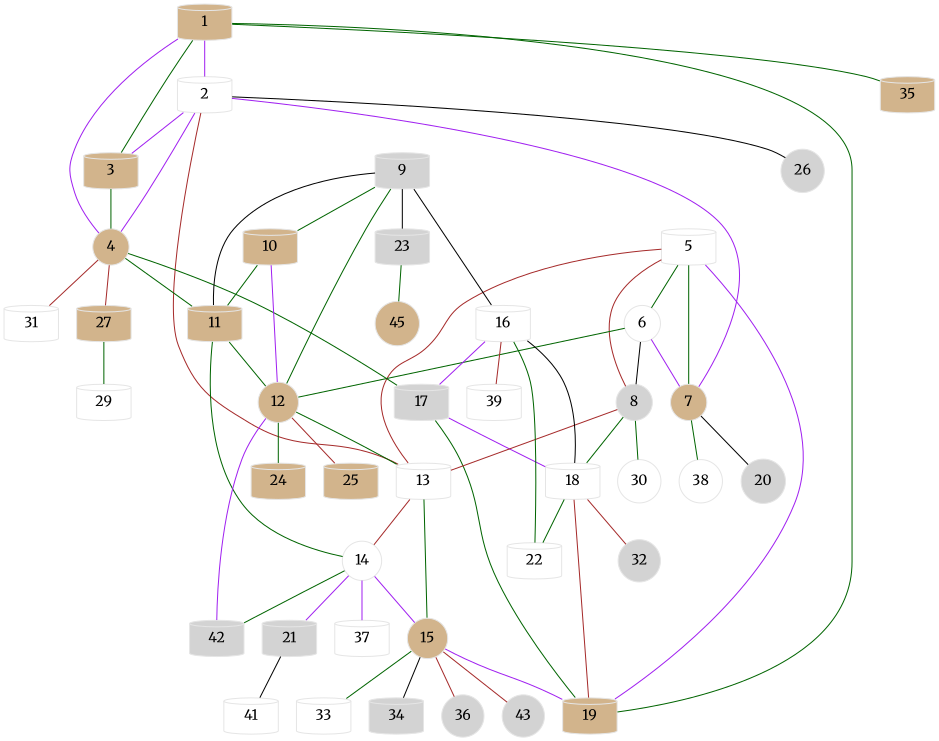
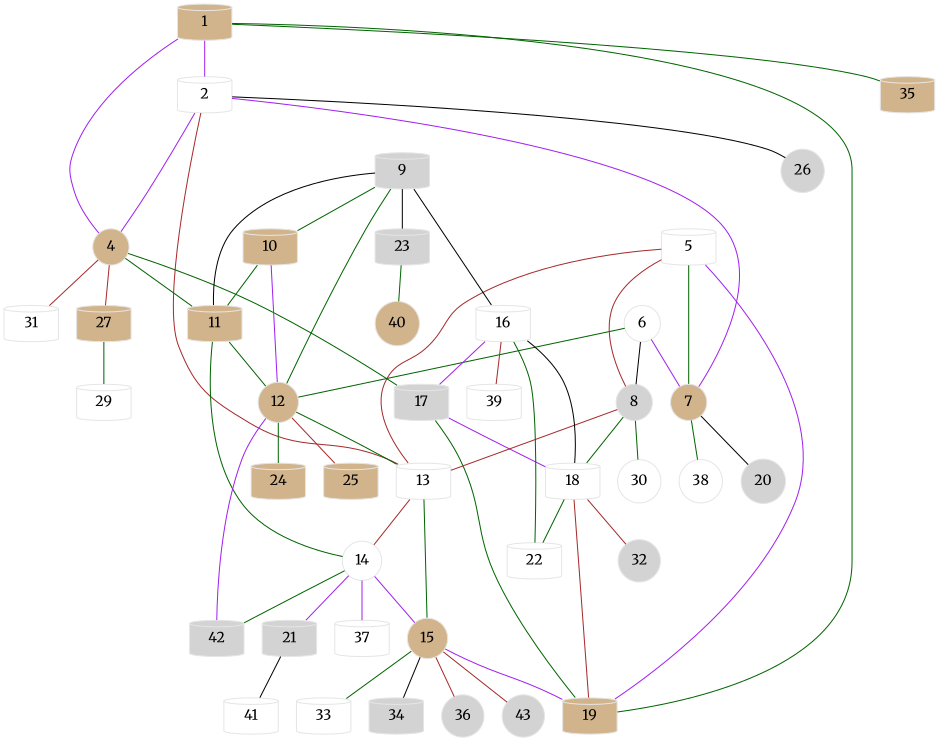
node "3": removed
edge "5" -- "6": removed
node "45": label "45" -> "40"
